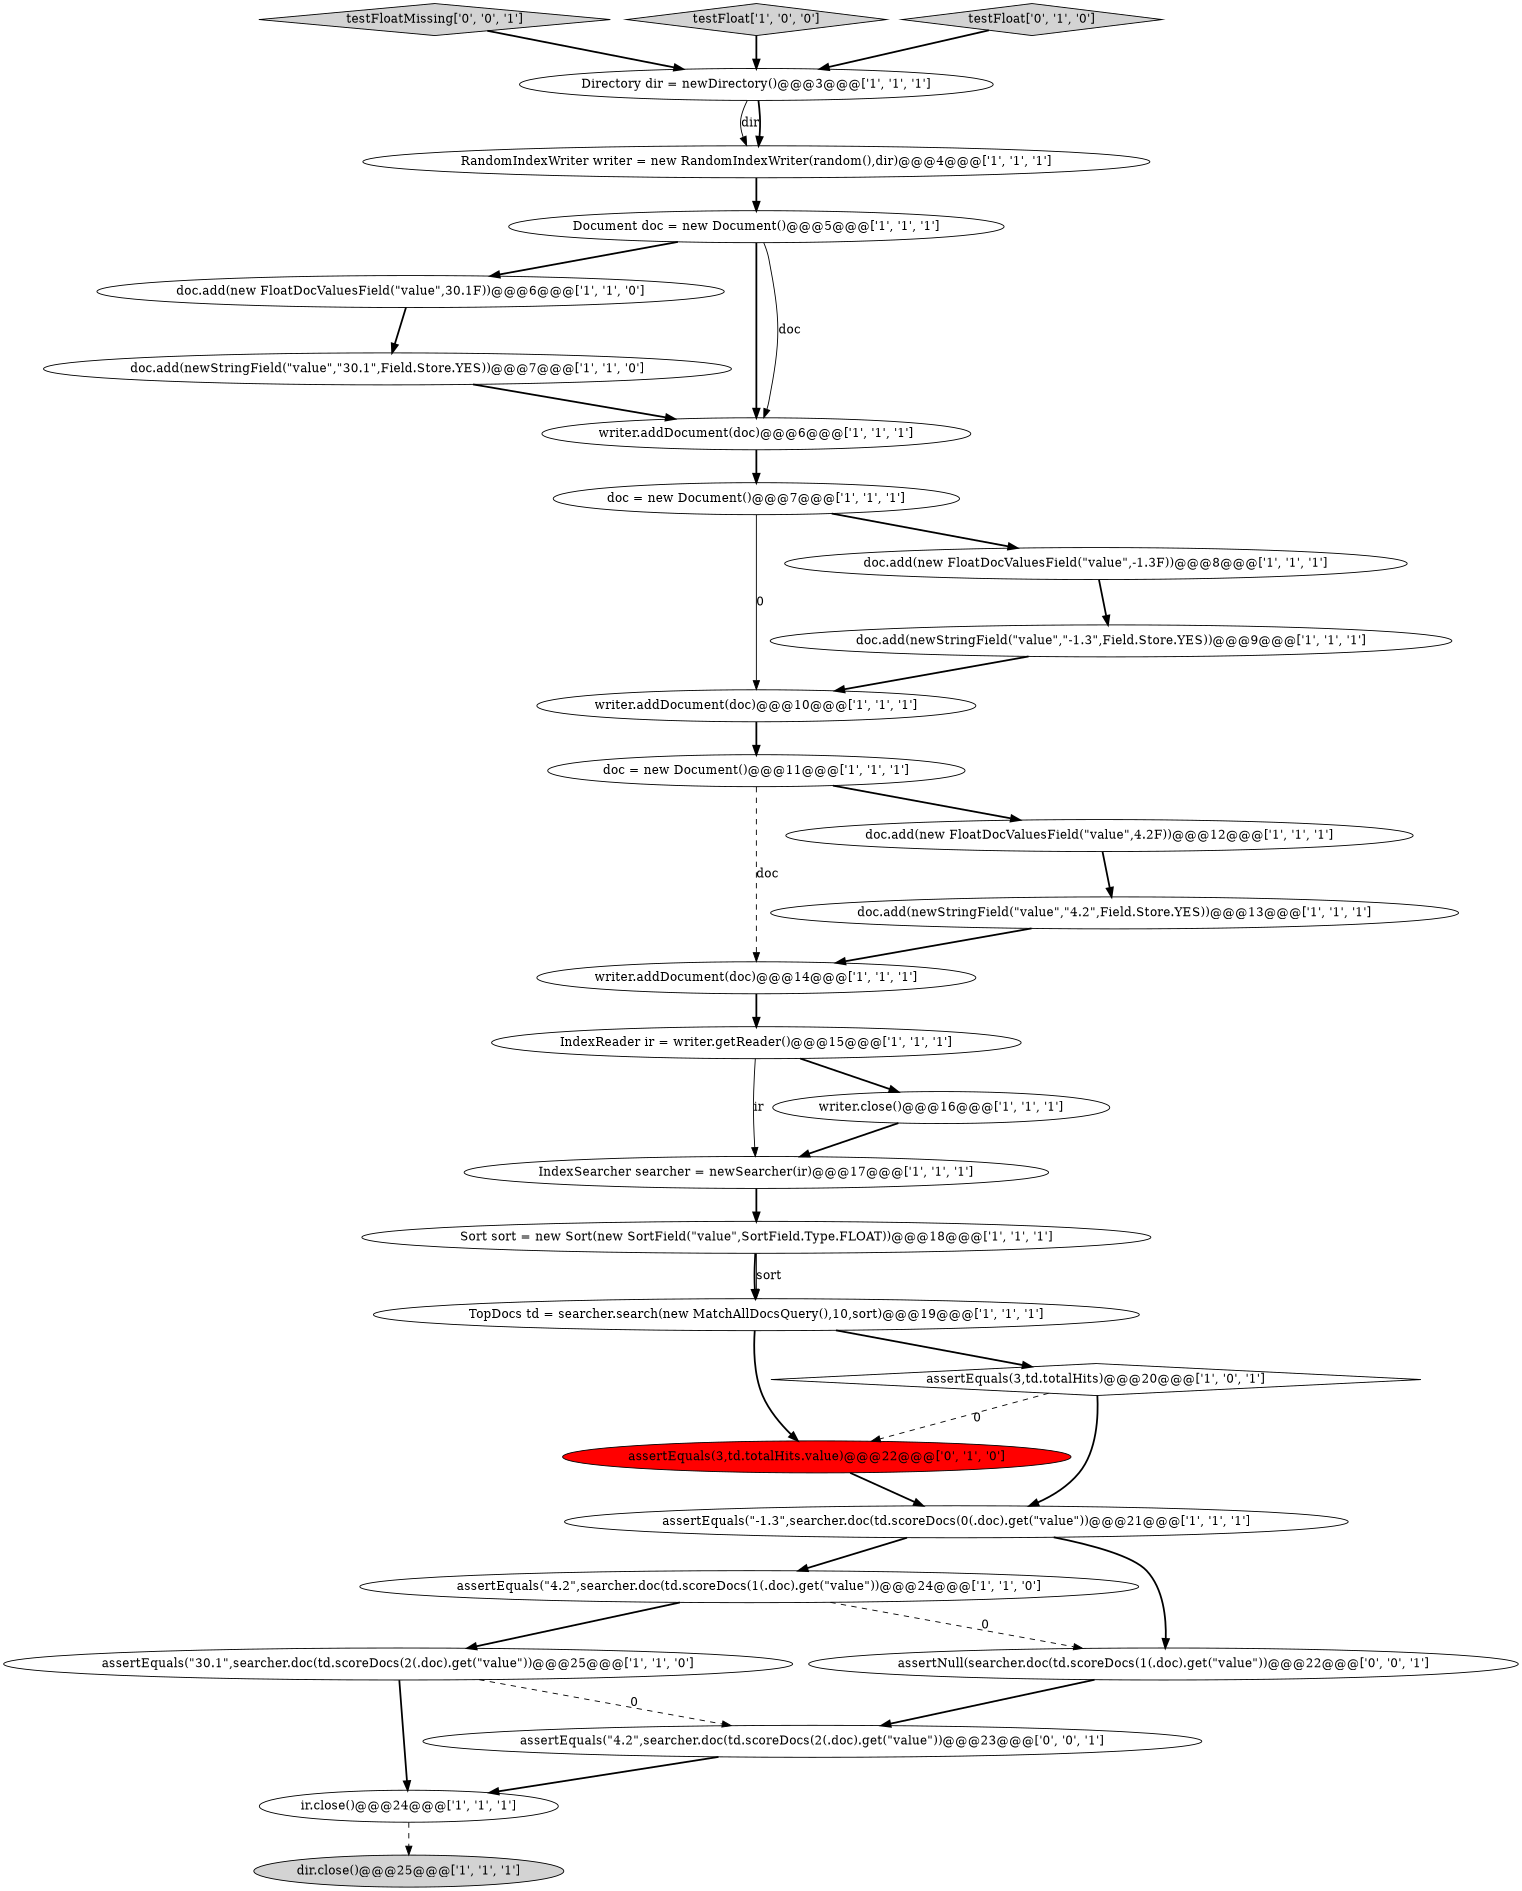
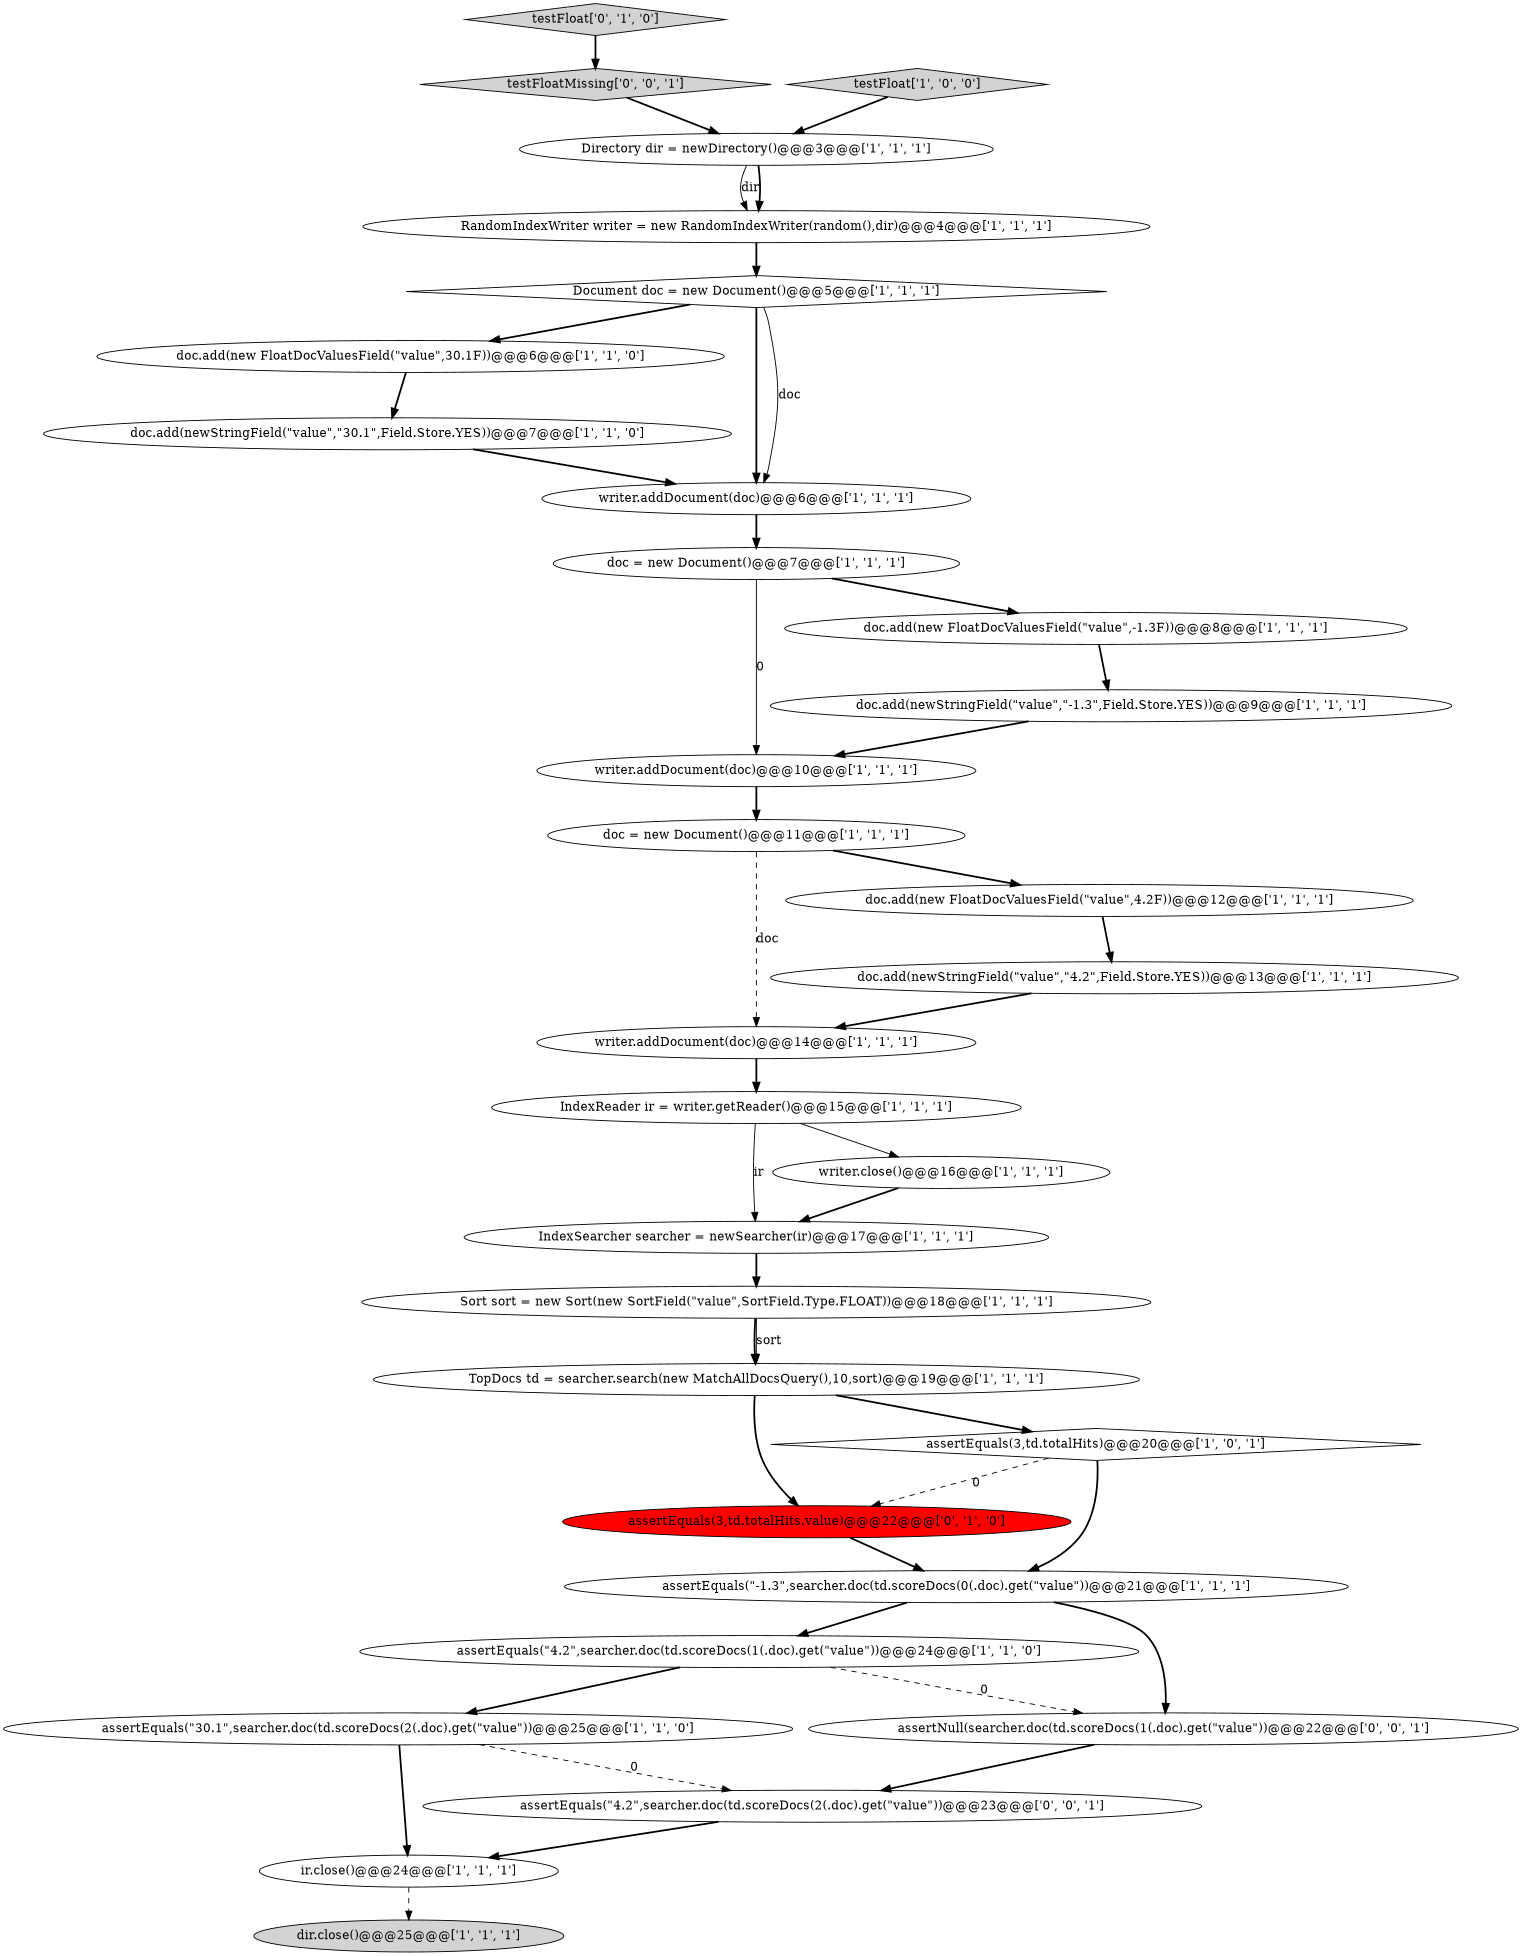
edge "testFloat['0', '1', '0']" -> "Directory dir = newDirectory()@@@3@@@['1', '1', '1']": now "testFloat['0', '1', '0']" -> "testFloatMissing['0', '0', '1']"
node "Document doc = new Document()@@@5@@@['1', '1', '1']": shape ellipse -> diamond
edge "IndexReader ir = writer.getReader()@@@15@@@['1', '1', '1']" -> "writer.close()@@@16@@@['1', '1', '1']": style bold -> solid
